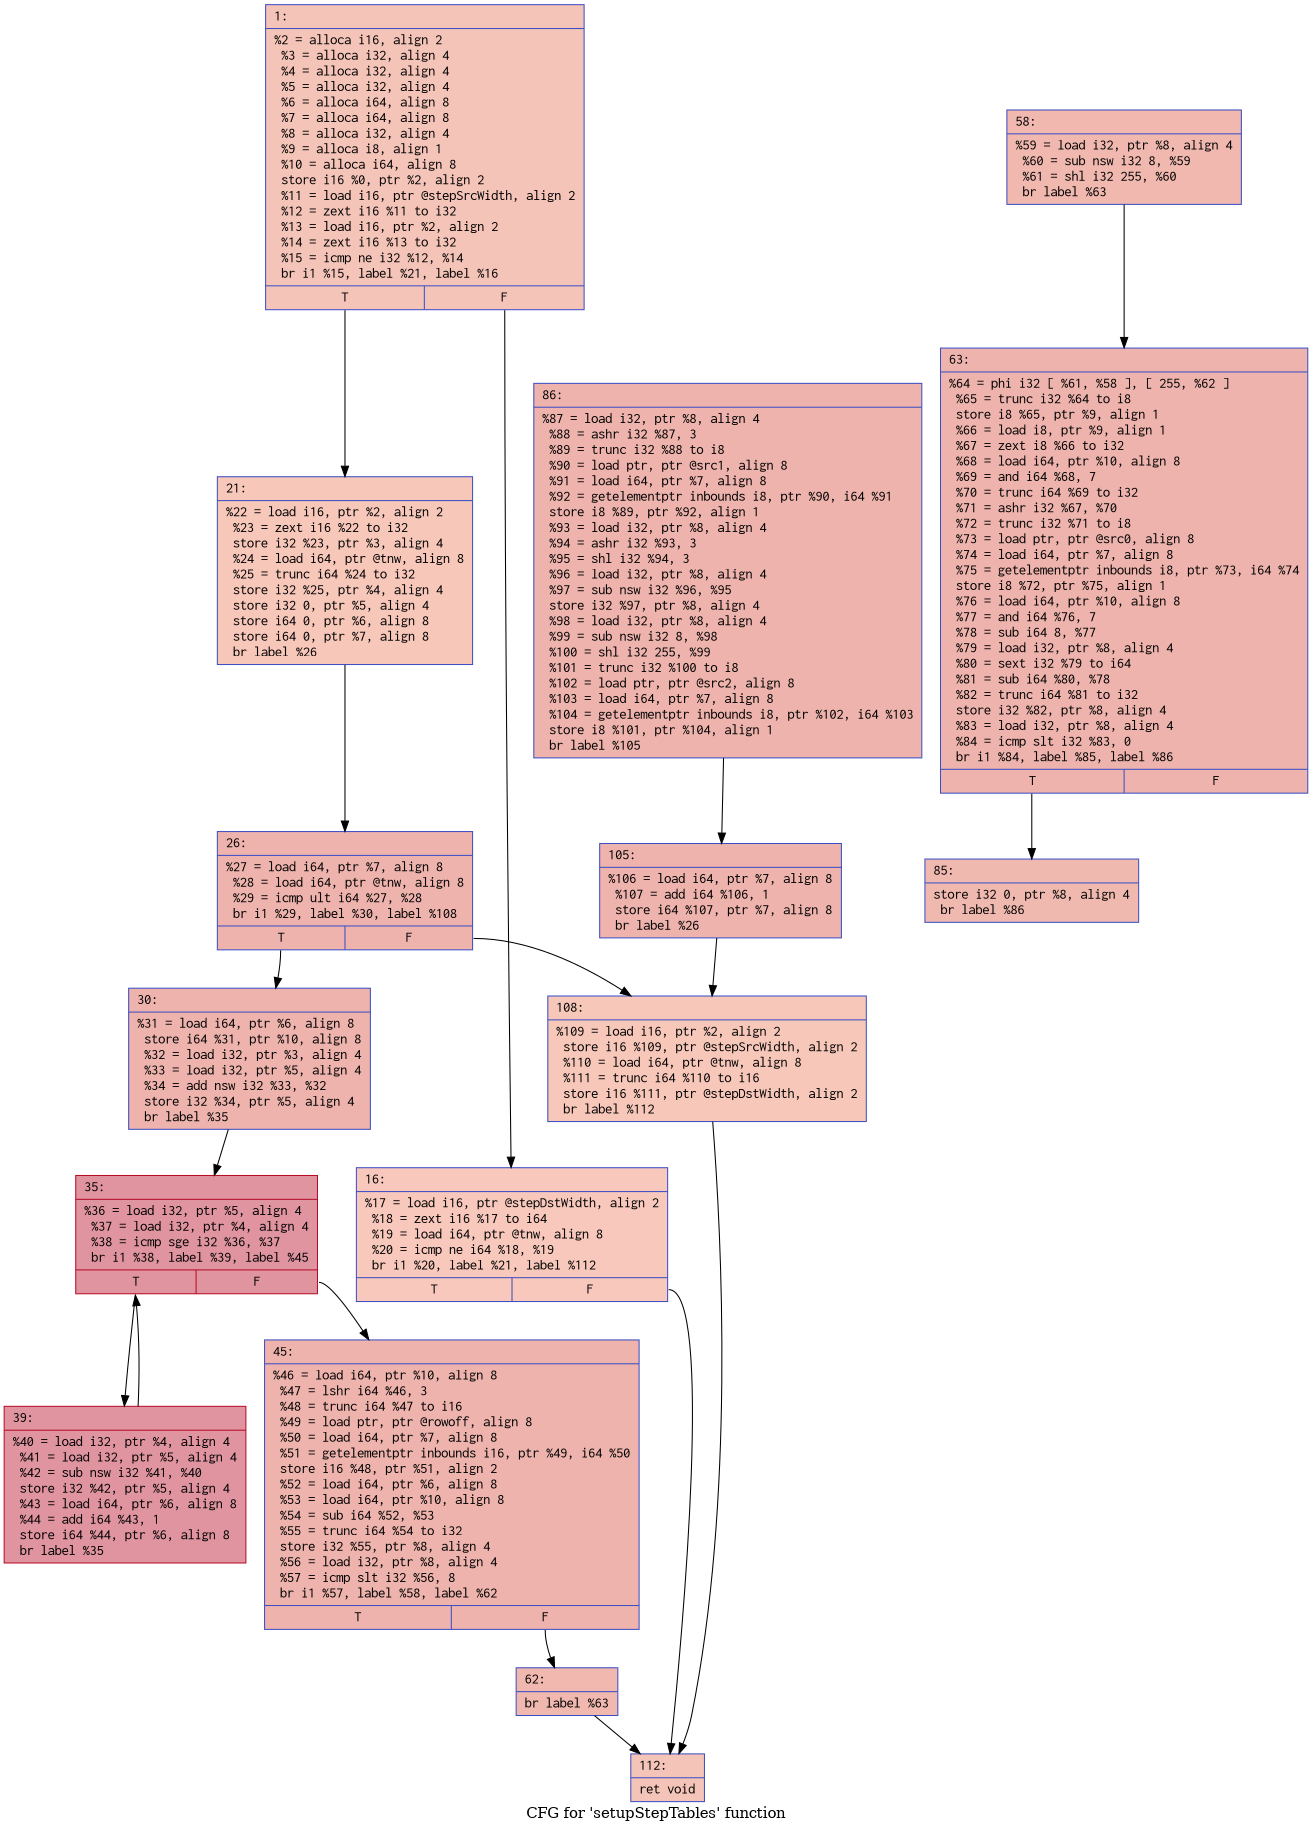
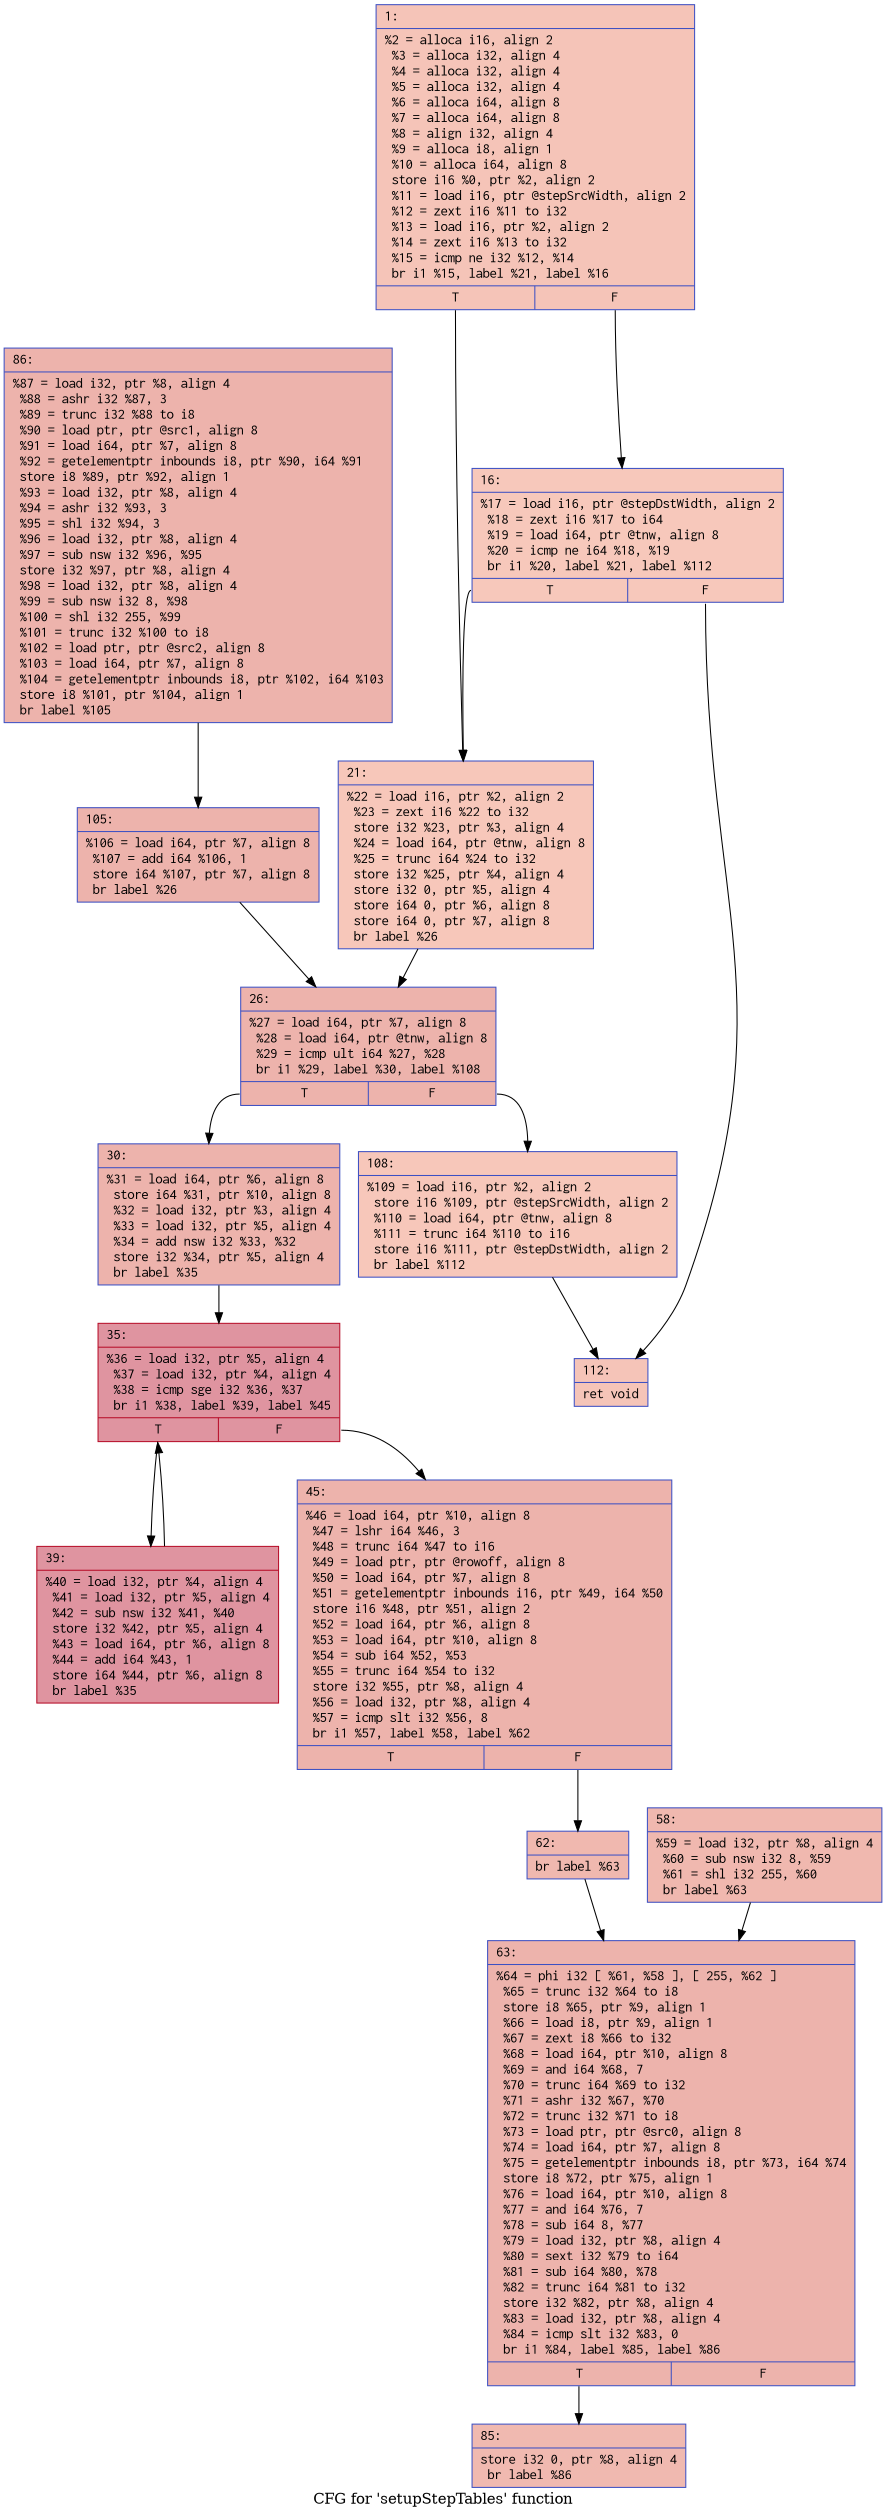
node "1:": text "%8 = alloca i32, align 4" -> "%8 = align i32, align 4"
edge "16:" -> "21:": added
edge "105:" -> "108:": now "105:" -> "26:"
edge "62:" -> "112:": now "62:" -> "63:"
